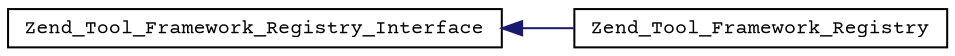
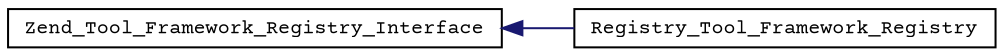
node "Zend_Tool_Framework_Registry": label "Zend_Tool_Framework_Registry" -> "Registry_Tool_Framework_Registry"
